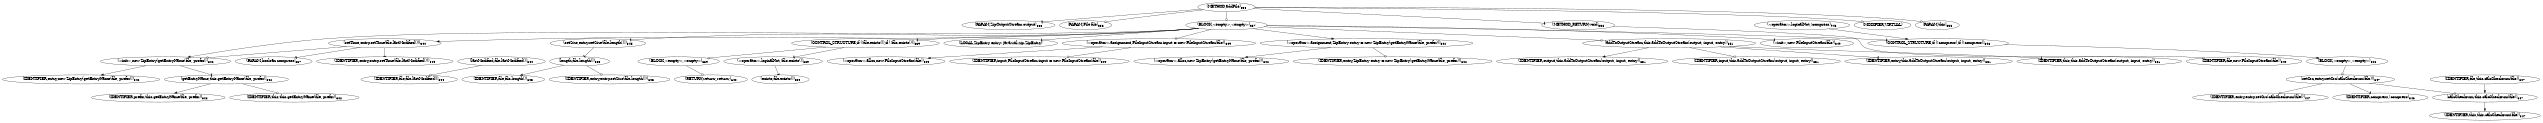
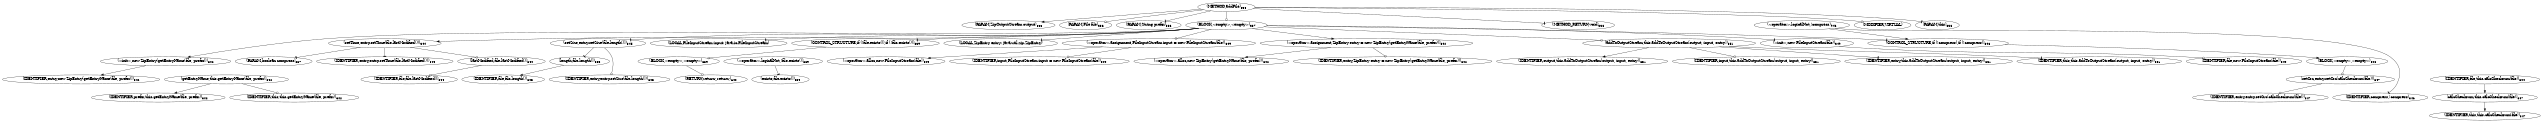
edge "(METHOD,addFile)" -> "(PARAM,this)": arrowhead odot -> tee
edge "(METHOD,addFile)" -> "(PARAM,ZipOutputStream output)": arrowhead tee -> normal
node "(PARAM,String prefix)": added
node "(LOCAL,FileInputStream input: java.io.FileInputStream)": added
edge "(METHOD_RETURN,void)" -> "(IDENTIFIER,file,new FileInputStream(file))": now "(<init>,new FileInputStream(file))" -> "(IDENTIFIER,file,new FileInputStream(file))"
edge "(setTime,entry.setTime(file.lastModified()))" -> "(<init>,new ZipEntry(getEntryName(file, prefix)))": now "(setTime,entry.setTime(file.lastModified()))" -> "(lastModified,file.lastModified())"
edge "(CONTROL_STRUCTURE,if (!file.exists()),if (!file.exists()))" -> "(<operator>.logicalNot,!file.exists())": removed
edge "(<init>,new ZipEntry(getEntryName(file, prefix)))" -> "(getEntryName,this.getEntryName(file, prefix))": removed
edge "(length,file.length())" -> "(IDENTIFIER,entry,entry.setSize(file.length()))": now "(setSize,entry.setSize(file.length()))" -> "(IDENTIFIER,entry,entry.setSize(file.length()))"
node "(IDENTIFIER,file,this.calcChecksum(file))": text "347" -> "344"
edge "(setCrc,entry.setCrc(calcChecksum(file)))" -> "(IDENTIFIER,compress,!compress)": now "(<operator>.logicalNot,!compress)" -> "(IDENTIFIER,compress,!compress)"
edge "(setCrc,entry.setCrc(calcChecksum(file)))" -> "(calcChecksum,this.calcChecksum(file))": removed
node "(IDENTIFIER,entry,entry.setCrc(calcChecksum(file)))": text "447" -> "347"
